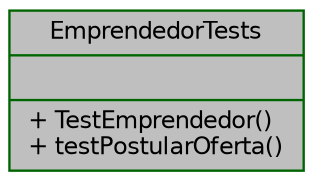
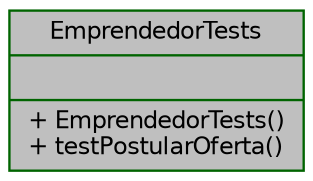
node "EmprendedorTests": text "+ TestEmprendedor()" -> "+ EmprendedorTests()"
